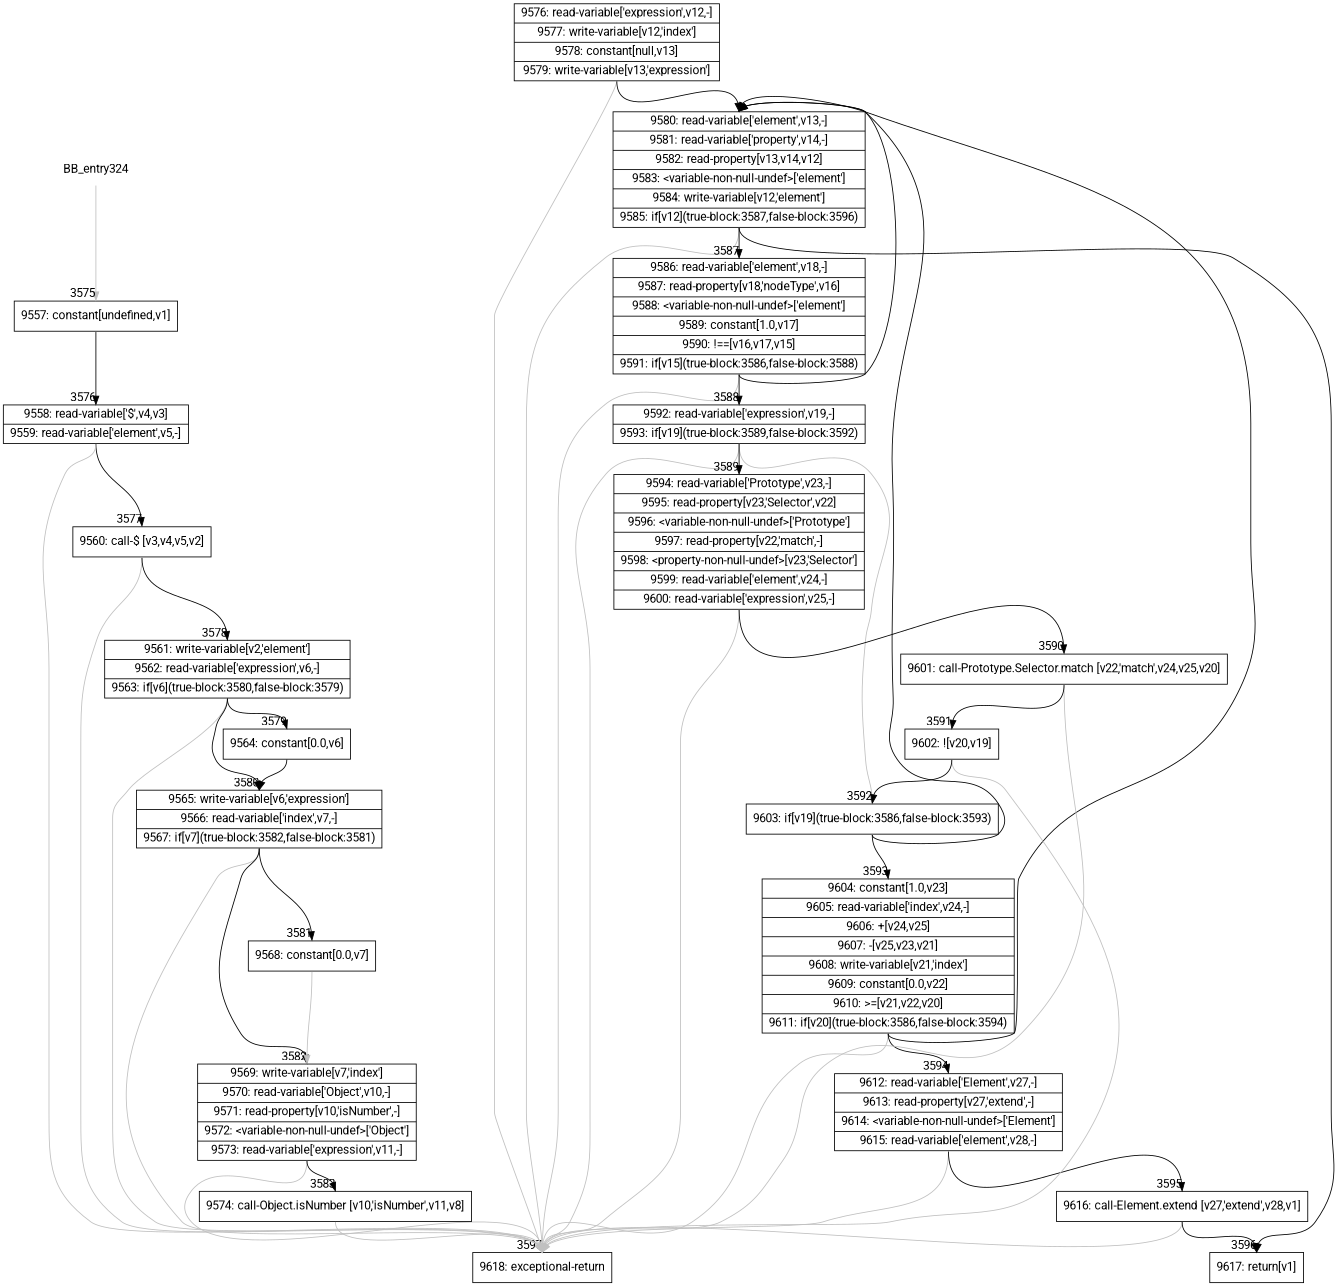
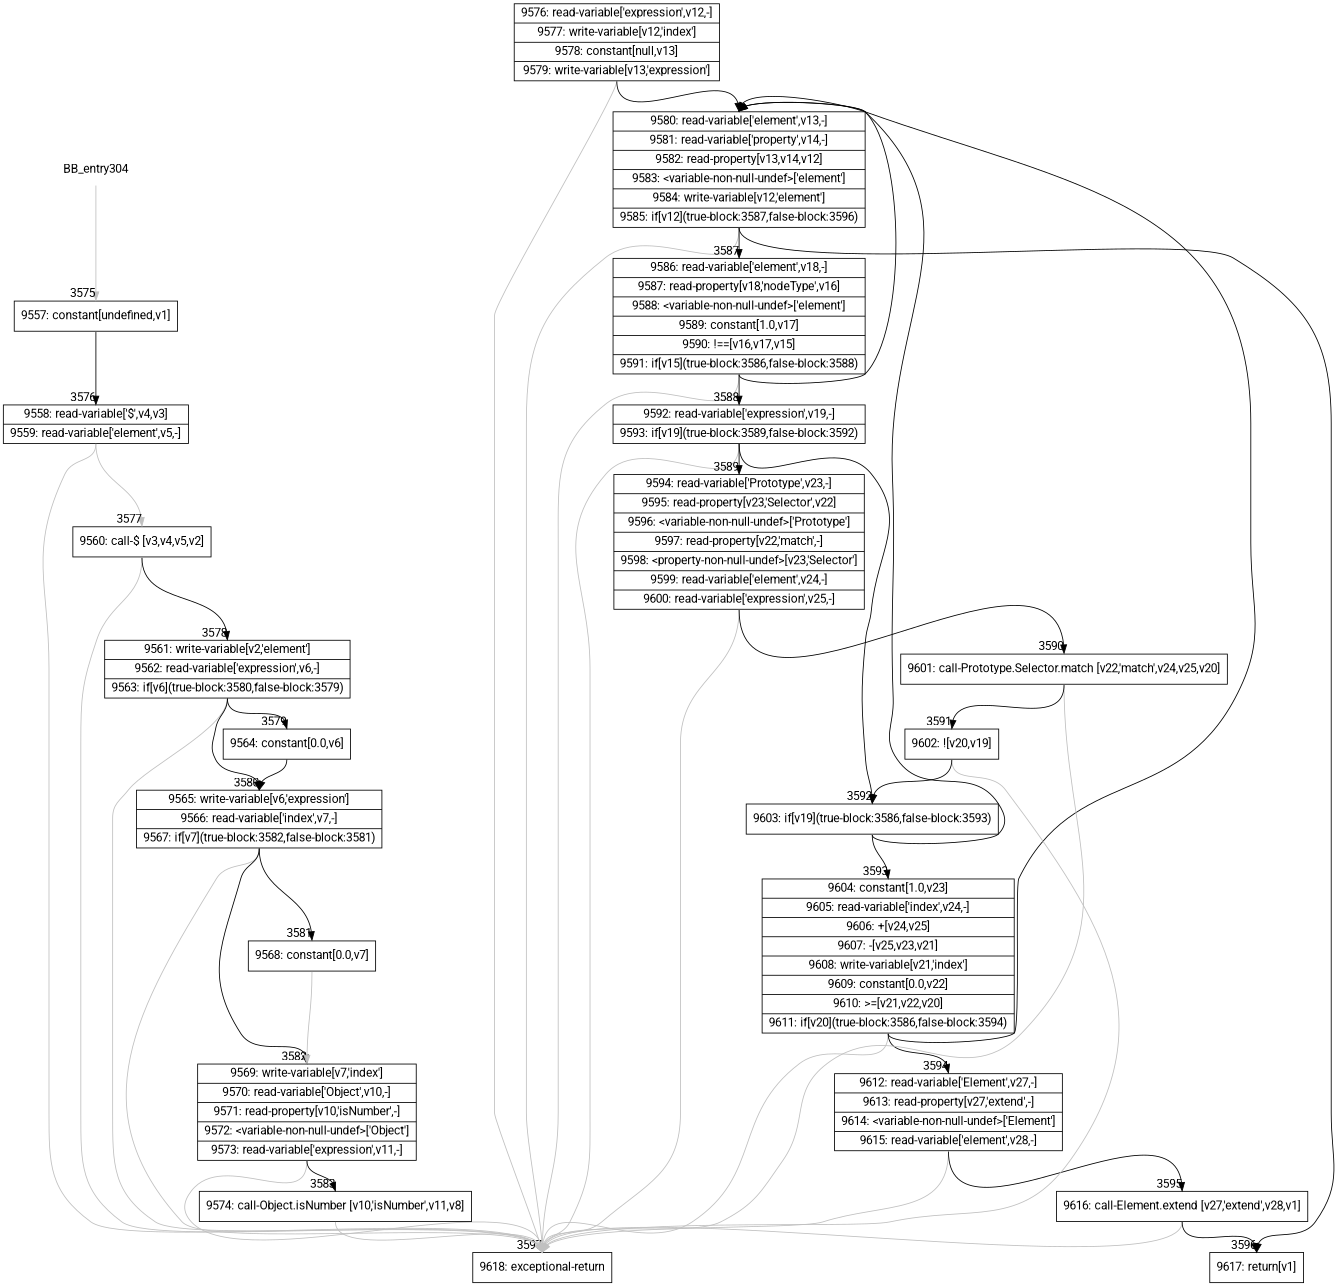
node "BB_entry324": label "BB_entry324" -> "BB_entry304"
edge "9558: read-variable['$',v4,v3]" -> "9560: call-$ [v3,v4,v5,v2]": color black -> gray
edge "9592: read-variable['expression',v19,-]" -> "9603: if[v19](true-block:3586,false-block:3593)": color gray -> black
